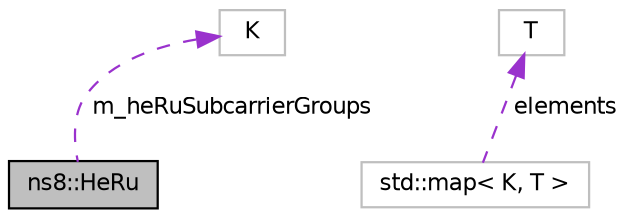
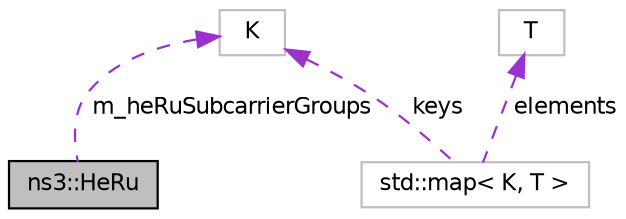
edge "std::map< K, T >" -> "K": added, label "keys"
node "ns8::HeRu": label "ns8::HeRu" -> "ns3::HeRu"
